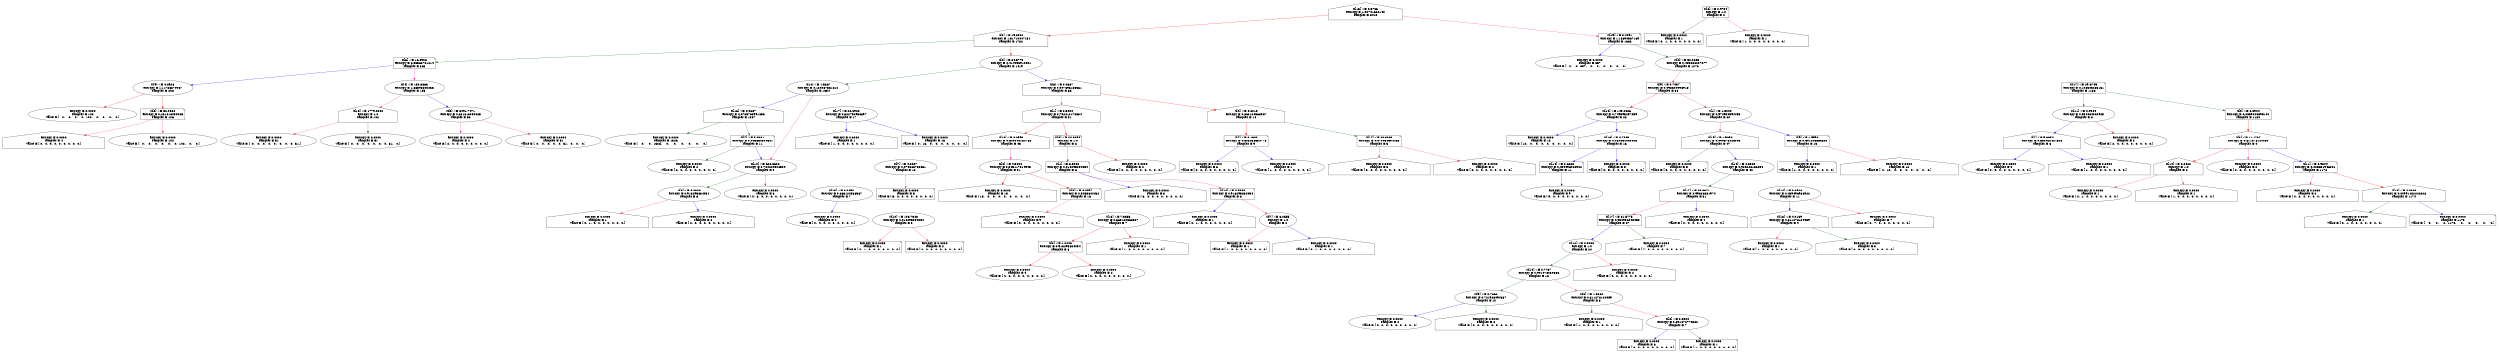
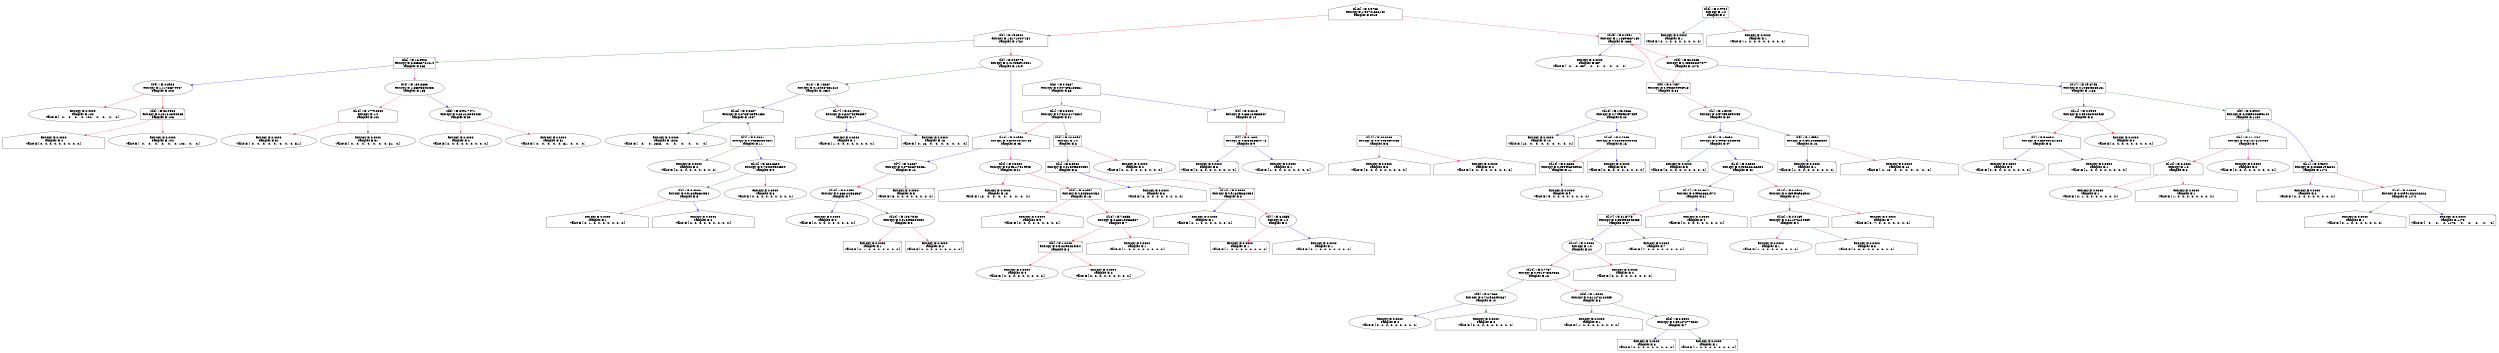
edge "X[19] <= 3.4391 entropy = 1.13690537169 samples = 1633" -> "X[4] <= 52.9285 entropy = 0.485386207677 samples = 1276": color darkgreen -> deeppink
edge "X[4] <= 64.5773 entropy = 0.414453910501 samples = 1419" -> "X[6] <= 0.4387 entropy = 0.907696165361 samples = 65": now "X[4] <= 64.5773 entropy = 0.414453910501 samples = 1419" -> "X[13] <= 0.0993 entropy = 0.640944184788 samples = 43"
edge "X[4] <= 52.9285 entropy = 0.485386207677 samples = 1276" -> "X[17] <= 29.8745 entropy = 0.108303255151 samples = 1188": added
edge "X[9] <= 0.7057 entropy = 0.998509098918 samples = 88" -> "X[10] <= 145.4626 entropy = 0.749595257259 samples = 28": now "X[9] <= 0.7057 entropy = 0.998509098918 samples = 88" -> "X[19] <= 3.4391 entropy = 1.13690537169 samples = 1633"
edge "X[6] <= 0.4387 entropy = 0.907696165361 samples = 65" -> "X[9] <= 0.6015 entropy = 0.863120568567 samples = 14": color red -> blue
edge "X[9] <= 0.8904 entropy = 0.0559246395104 samples = 1180" -> "X[8] <= 11.1767 entropy = 0.811278124459 samples = 4": color red -> darkgreen
edge "X[1] <= 1.5000 entropy = 0.970950594455 samples = 60" -> "X[19] <= 1.9698 entropy = 0.999673426005 samples = 47": color deeppink -> blue
edge "X[12] <= 1.5667 entropy = 0.159237551512 samples = 1354" -> "X[10] <= 622.3602 entropy = 0.764204506509 samples = 9": now "X[12] <= 1.5667 entropy = 0.159237551512 samples = 1354" -> "X[17] <= 22.2920 entropy = 0.322756958897 samples = 17"
edge "X[11] <= 0.9904 entropy = 0.954434002925 samples = 8" -> "X[7] <= 9.6654 entropy = 0.650022421648 samples = 6": color blue -> red
edge "X[16] <= 0.9637 entropy = 0.0765783991856 samples = 1337" -> "X[7] <= 5.3381 entropy = 0.945660304601 samples = 11": reversed
edge "X[1] <= 2.5000 entropy = 0.752212173334 samples = 51" -> "X[4] <= 20.6894 entropy = 1.0 samples = 8": color red -> darkgreen
edge "X[1] <= 1.5000 entropy = 0.970950594455 samples = 60" -> "X[9] <= 1.9992 entropy = 0.391243563629 samples = 13": color blue -> darkgreen
edge "X[9] <= 0.6015 entropy = 0.863120568567 samples = 14" -> "X[17] <= 20.3803 entropy = 0.970950594455 samples = 5": removed
edge "X[13] <= 0.0993 entropy = 0.640944184788 samples = 43" -> "X[7] <= 4.8027 entropy = 0.979868756651 samples = 12": added
edge "X[13] <= 0.7805 entropy = 0.954434002925 samples = 16" -> "X[14] <= 0.6683 entropy = 0.439496986922 samples = 11": color blue -> red
edge "X[8] <= 11.1767 entropy = 0.811278124459 samples = 4" -> "X[11] <= 0.9844 entropy = 0.025651946801 samples = 1176": now "X[9] <= 0.8904 entropy = 0.0559246395104 samples = 1180" -> "X[11] <= 0.9844 entropy = 0.025651946801 samples = 1176"
edge "X[7] <= 4.8027 entropy = 0.979868756651 samples = 12" -> "X[13] <= 0.2890 entropy = 0.863120568567 samples = 7": added
edge "X[14] <= 0.3500 entropy = 0.985228136034 samples = 42" -> "X[14] <= 0.2926 entropy = 0.439496986922 samples = 11": added
edge "X[3] <= 6.0097 entropy = 0.5435644432 samples = 16" -> "X[18] <= 7.3353 entropy = 0.863120568567 samples = 7": added
edge "X[14] <= 0.2926 entropy = 0.439496986922 samples = 11" -> "X[18] <= 4.0169 entropy = 0.811278124459 samples = 4": color blue -> darkgreen
edge "X[13] <= 0.2890 entropy = 0.863120568567 samples = 7" -> "X[10] <= 103.7348 entropy = 0.918295834054 samples = 3": added
edge "X[12] <= 0.5000 entropy = 1.0 samples = 20" -> "X[14] <= 0.7737 entropy = 0.991076059838 samples = 18": color darkgreen -> red
edge "X[8] <= 1.5000 entropy = 0.811278124459 samples = 8" -> "X[8] <= 2.5000 entropy = 0.591672778582 samples = 7": color deeppink -> darkgreen
